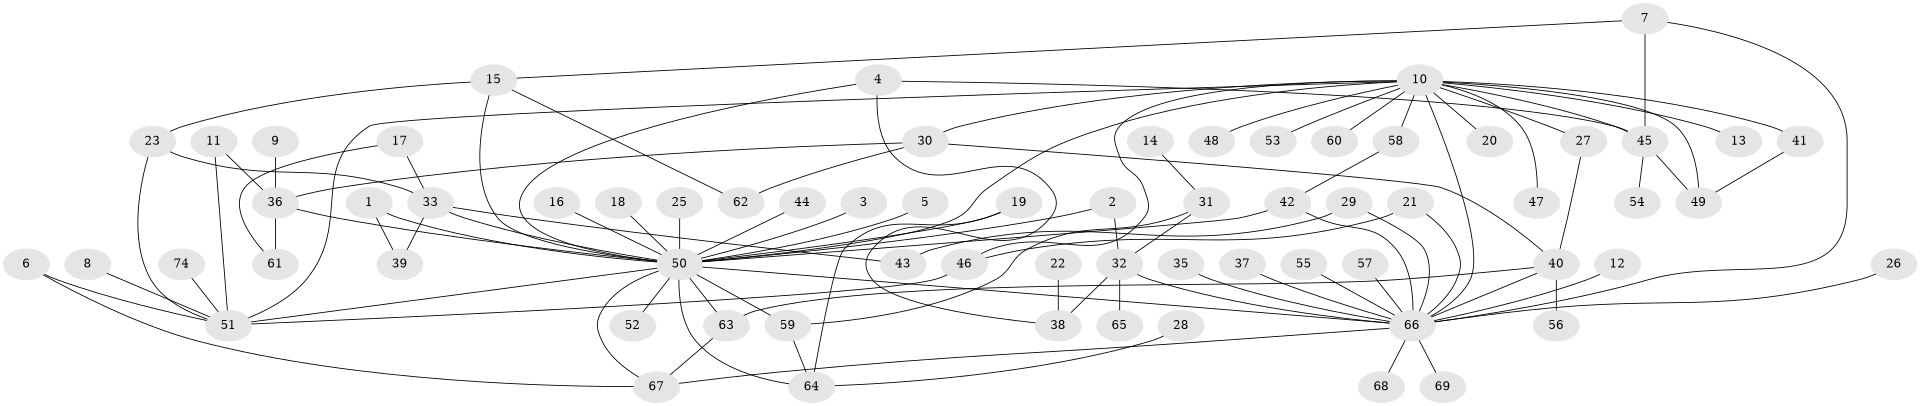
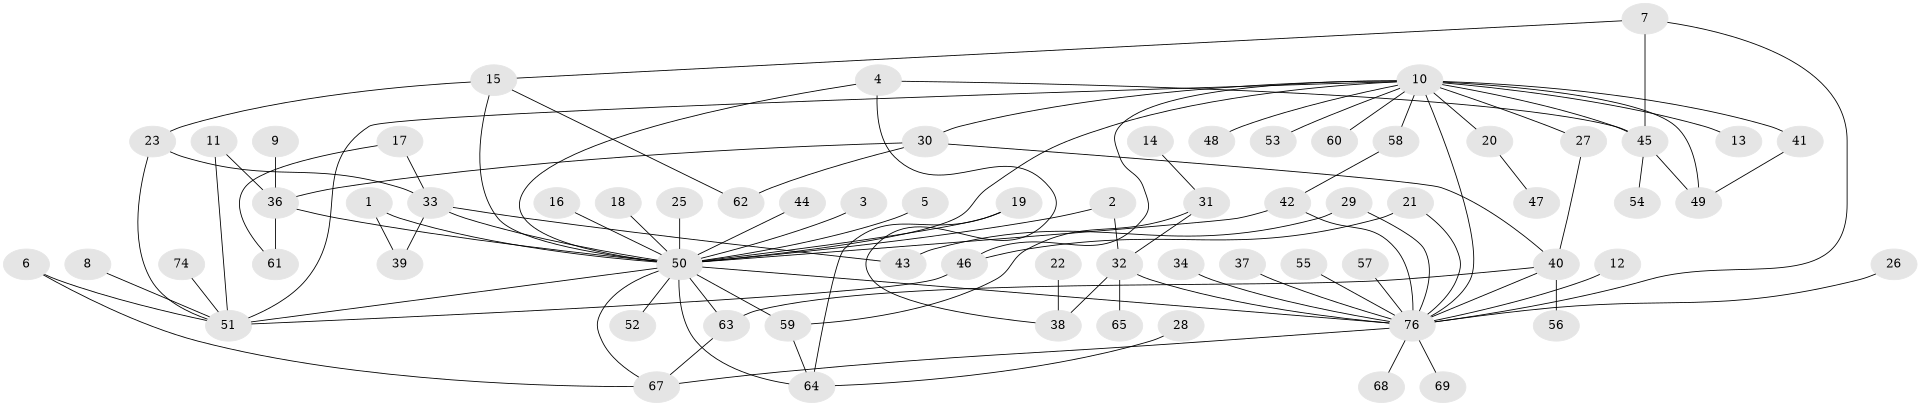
edge "10" -- "47": now "20" -- "47"
node "35": label "35" -> "34"
node "66": label "66" -> "76"
